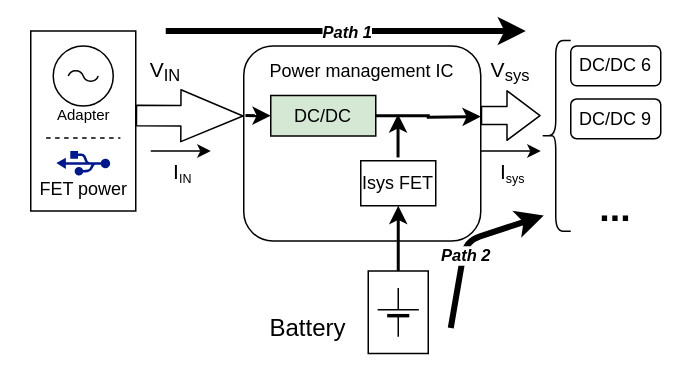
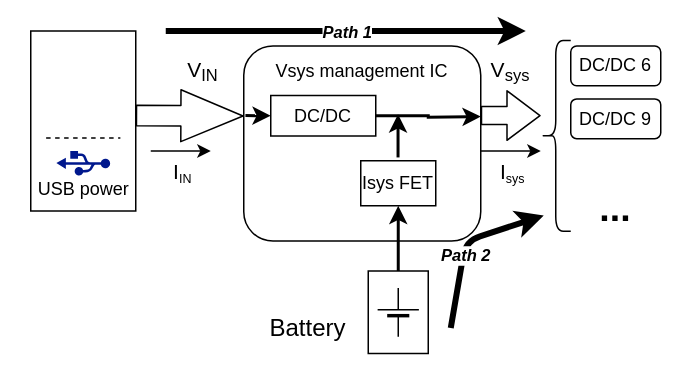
node "VIN": moved (166, 71) -> (203, 71)
node "Adapter": removed
node "Power management IC": label "Power management IC" -> "Vsys management IC"
node "DC/DC": fillcolor #d5e8d4 -> #ffffff
node "FET power": label "FET power" -> "USB power"
